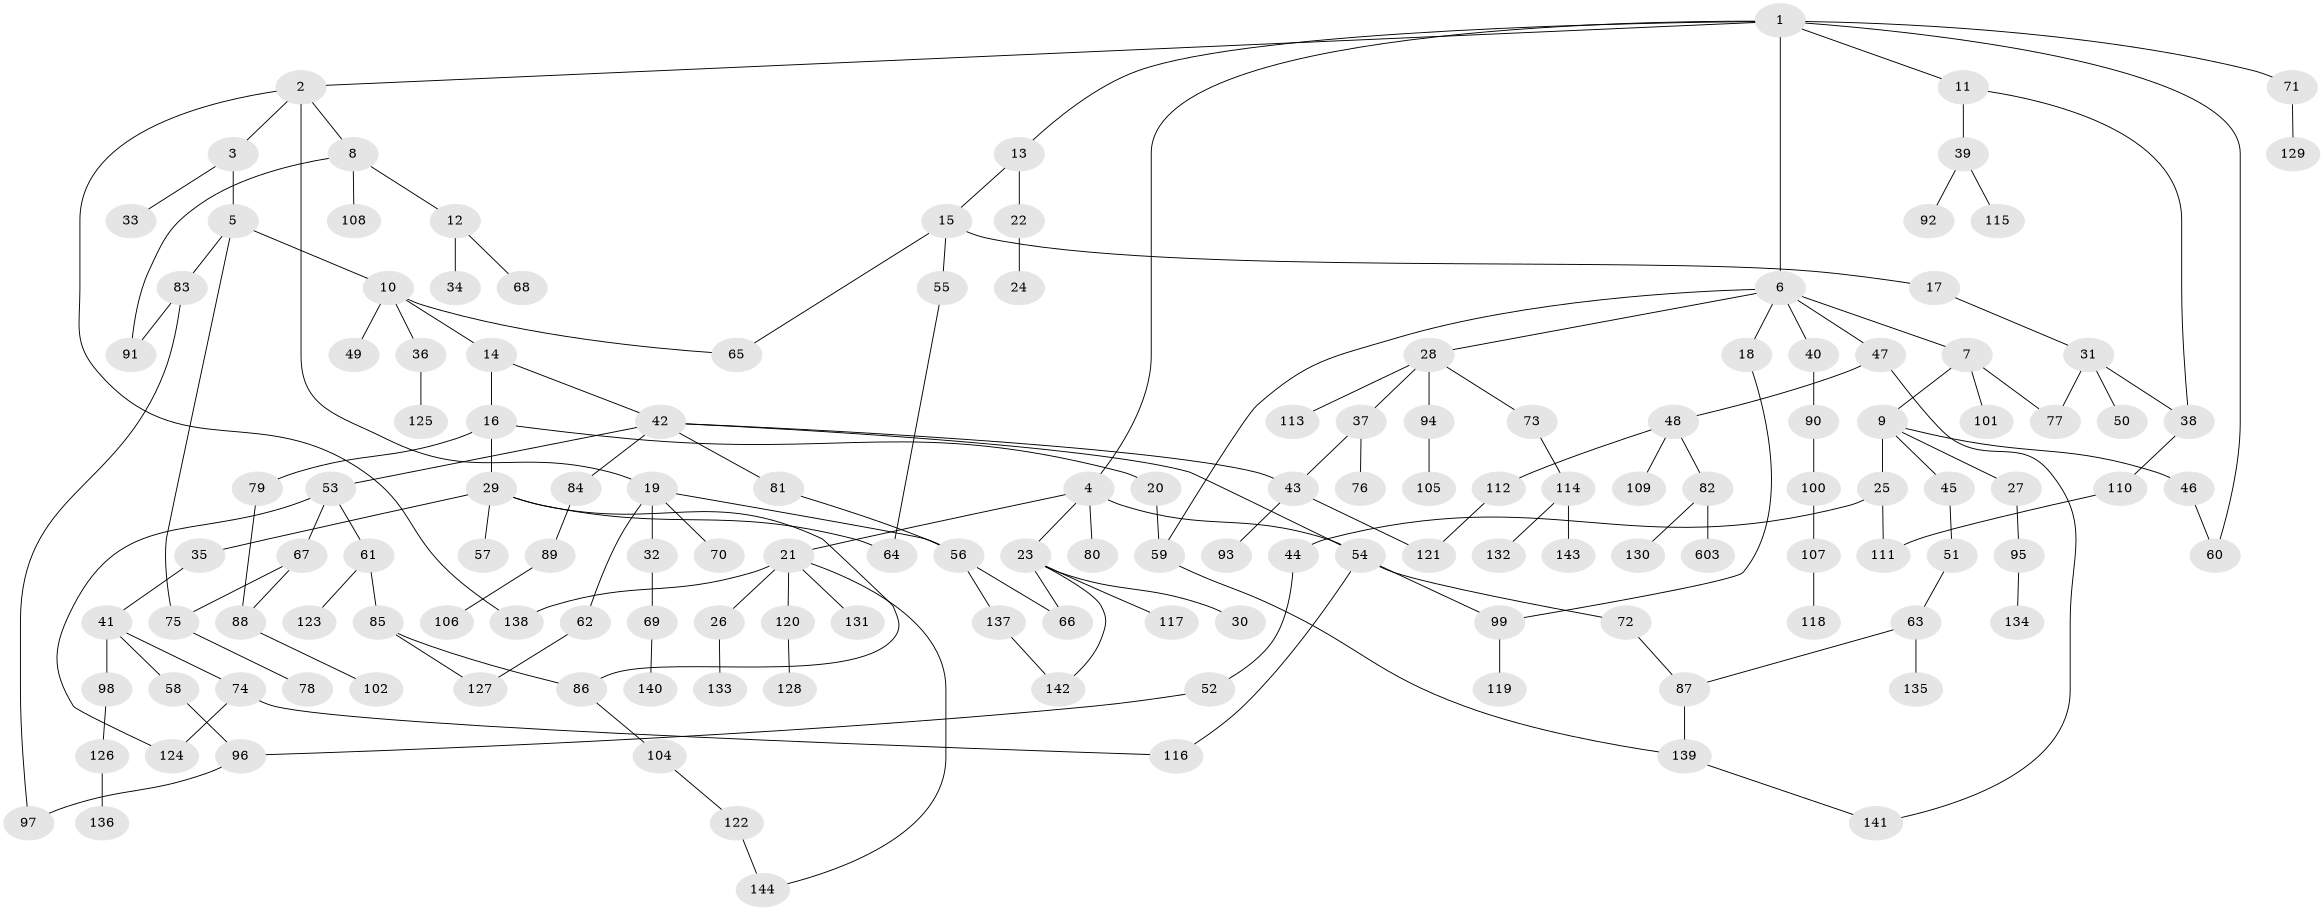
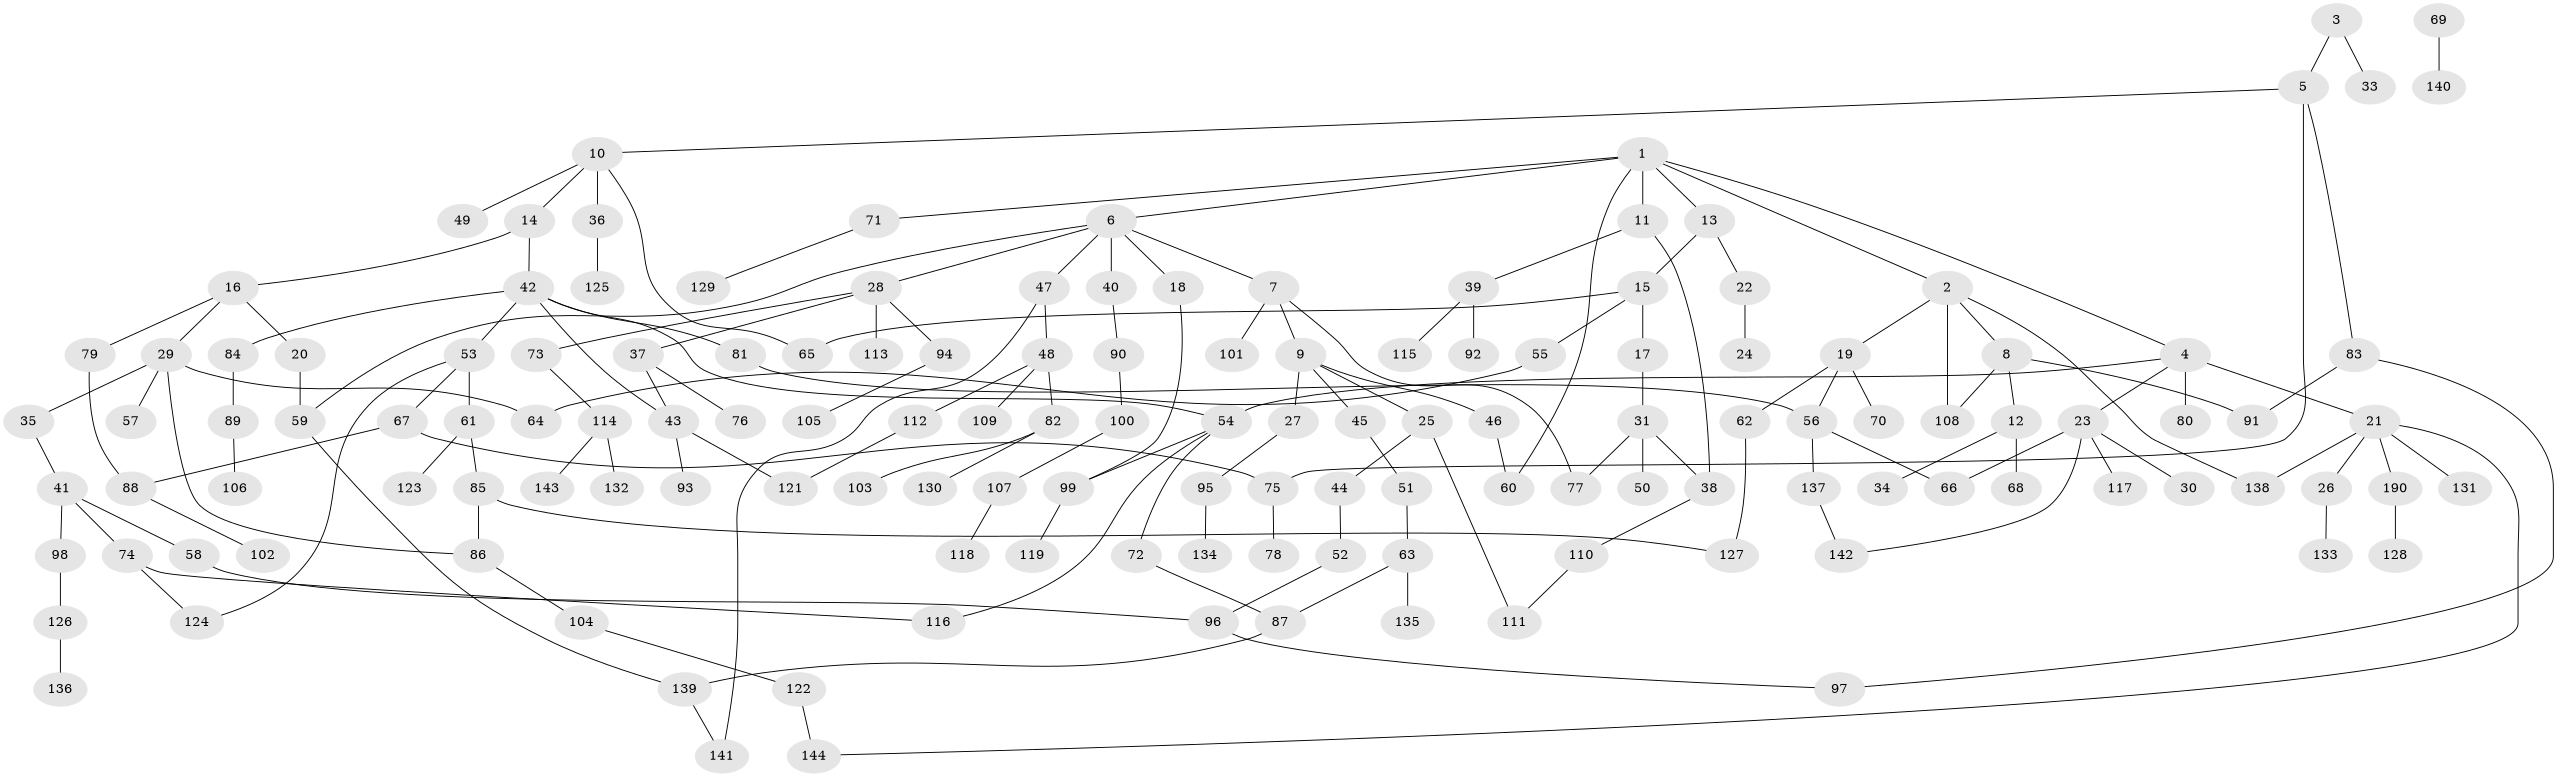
edge "2" -- "3": now "2" -- "108"
node "32": removed
node "603": label "603" -> "103"
node "120": label "120" -> "190"
